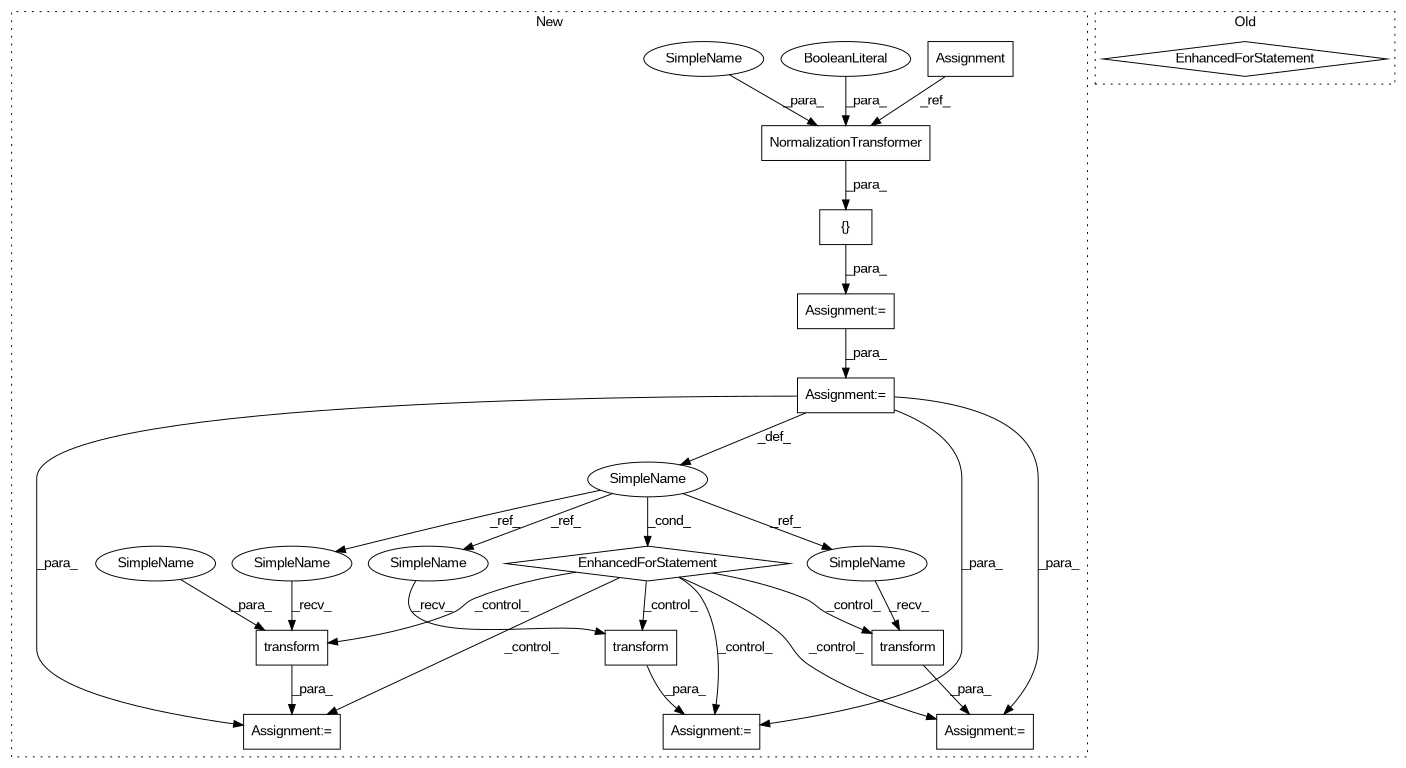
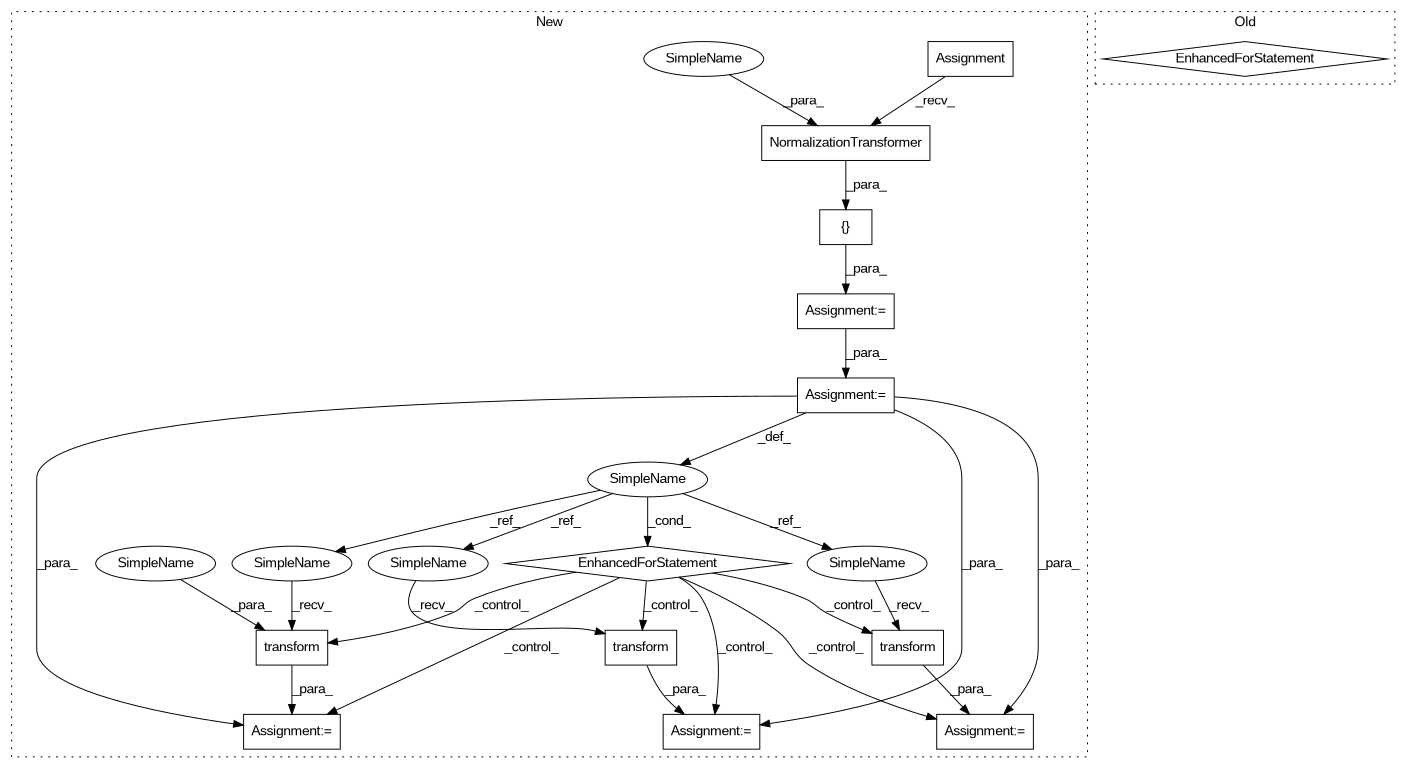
node "BooleanLiteral": removed
edge "Assignment" -> "NormalizationTransformer": label "_ref_" -> "_recv_"
